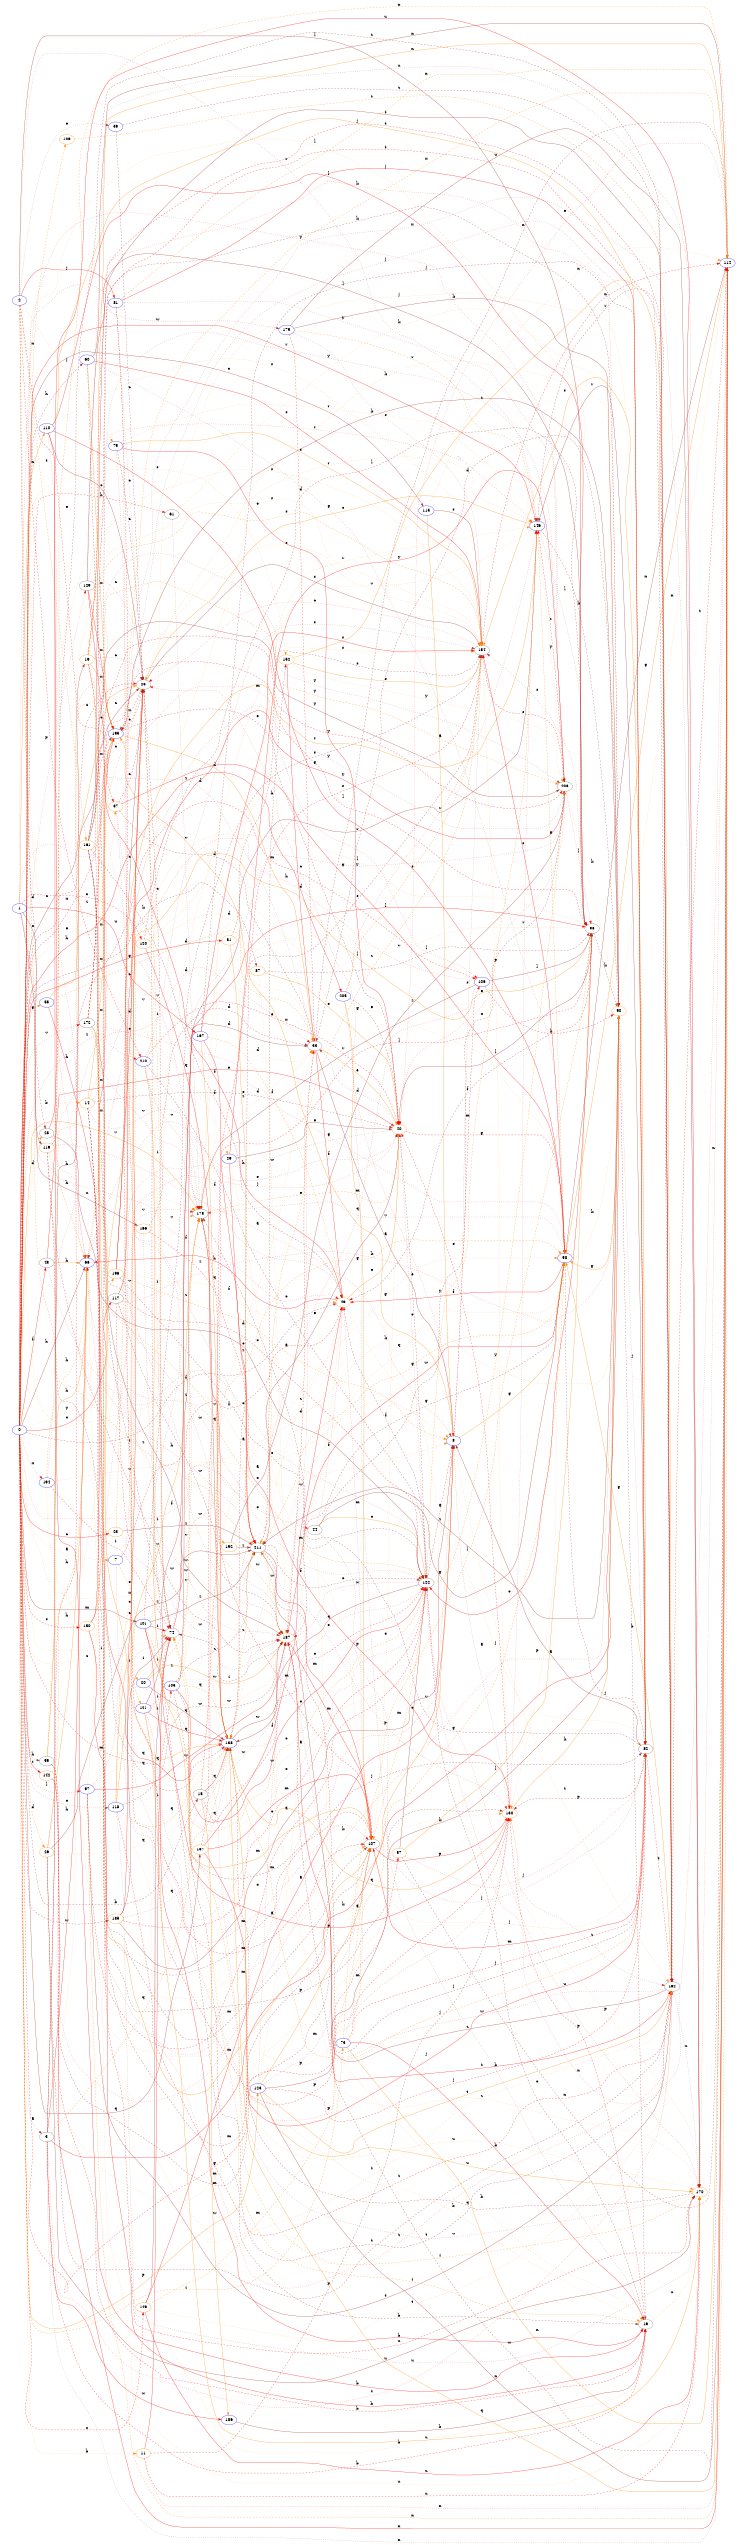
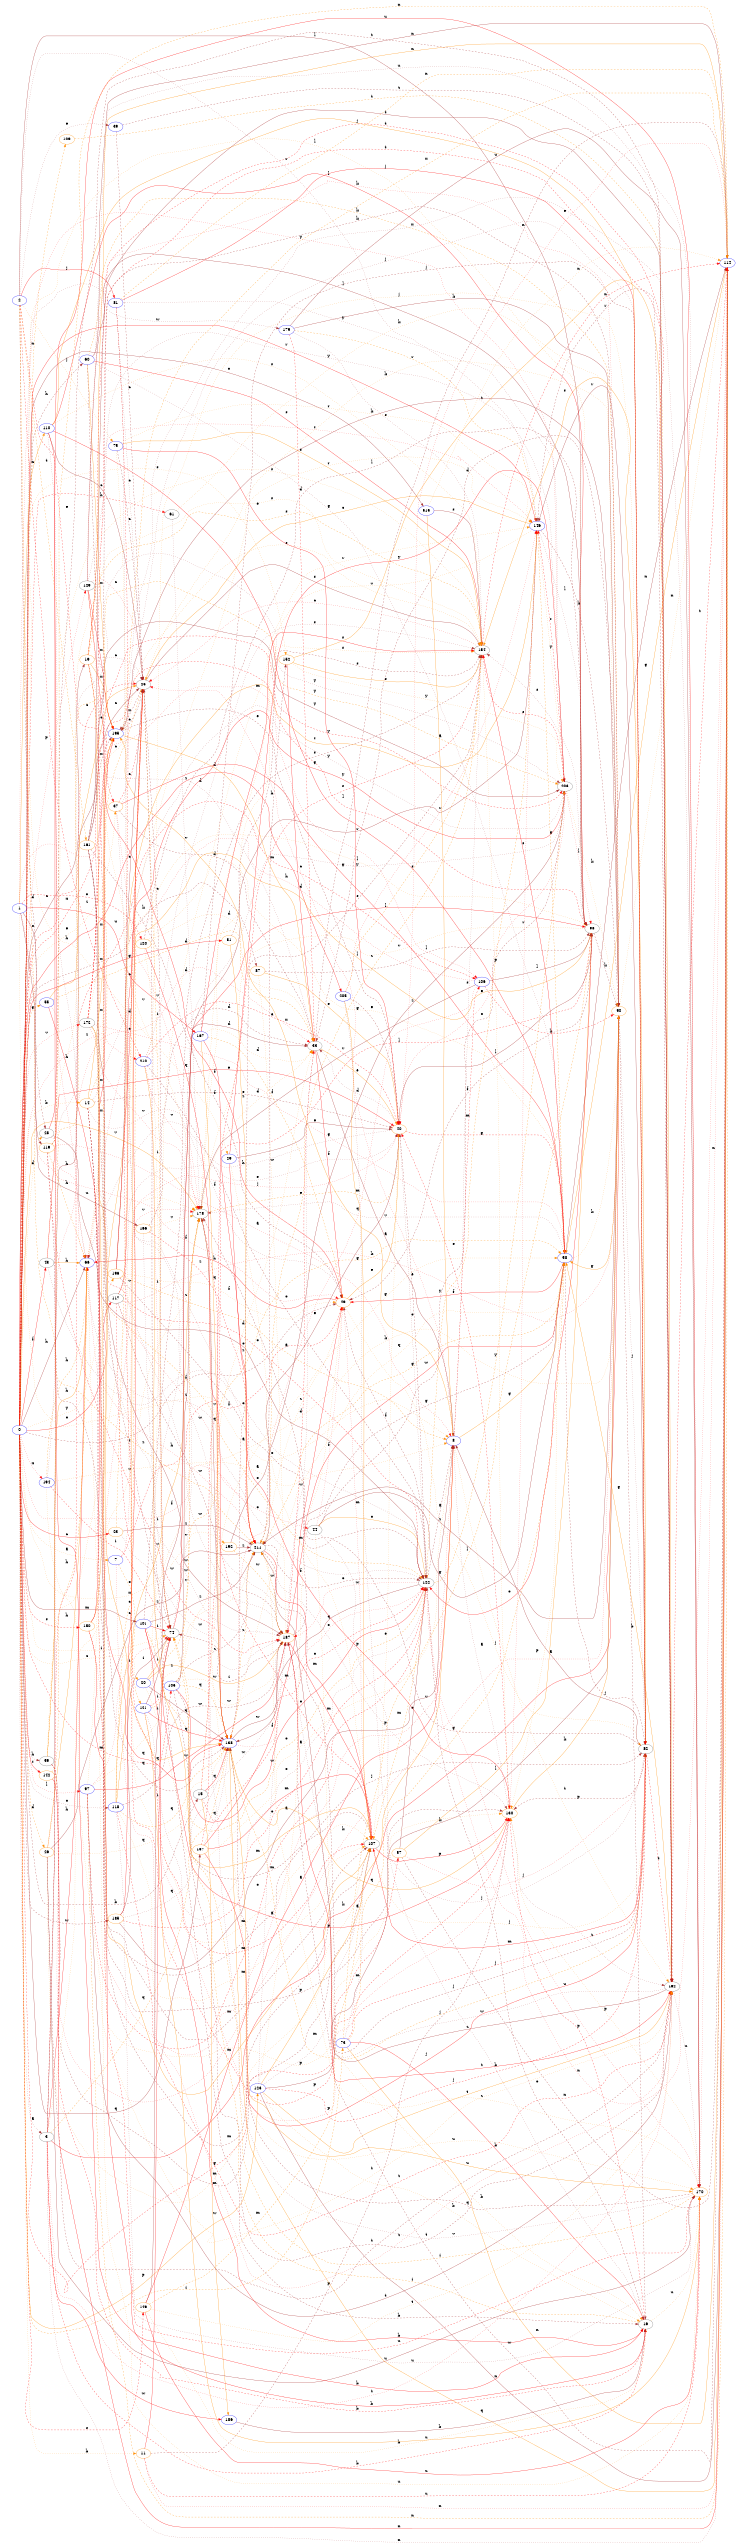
edge "60" -> "90": added, label "k"
node "115": label "115" -> "515"
edge "75" -> "107": color red -> darkorange
